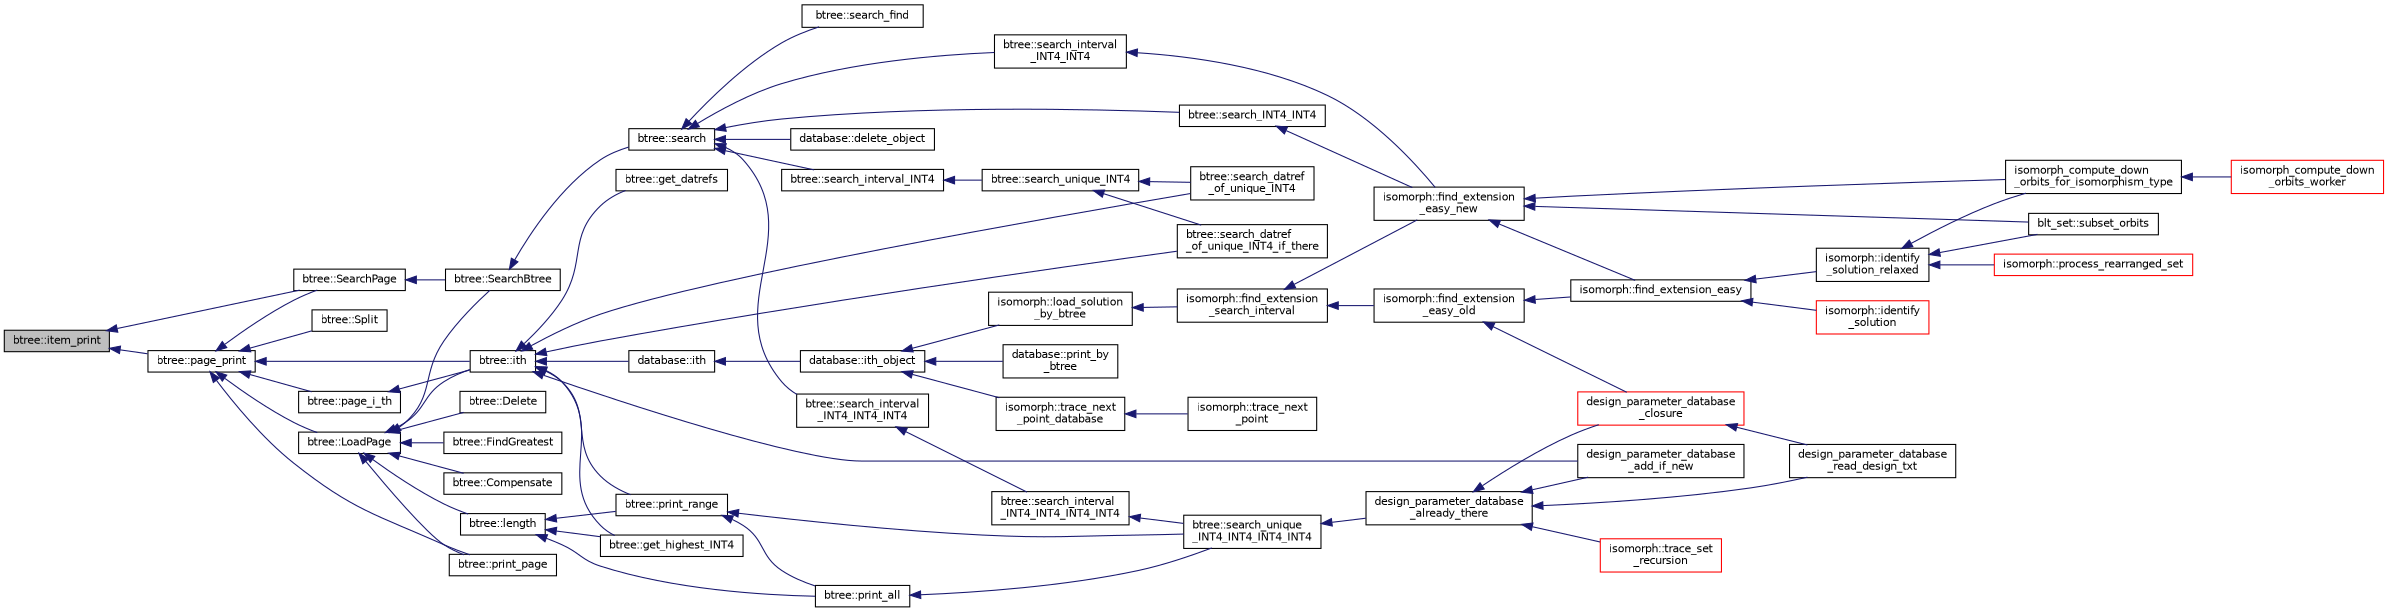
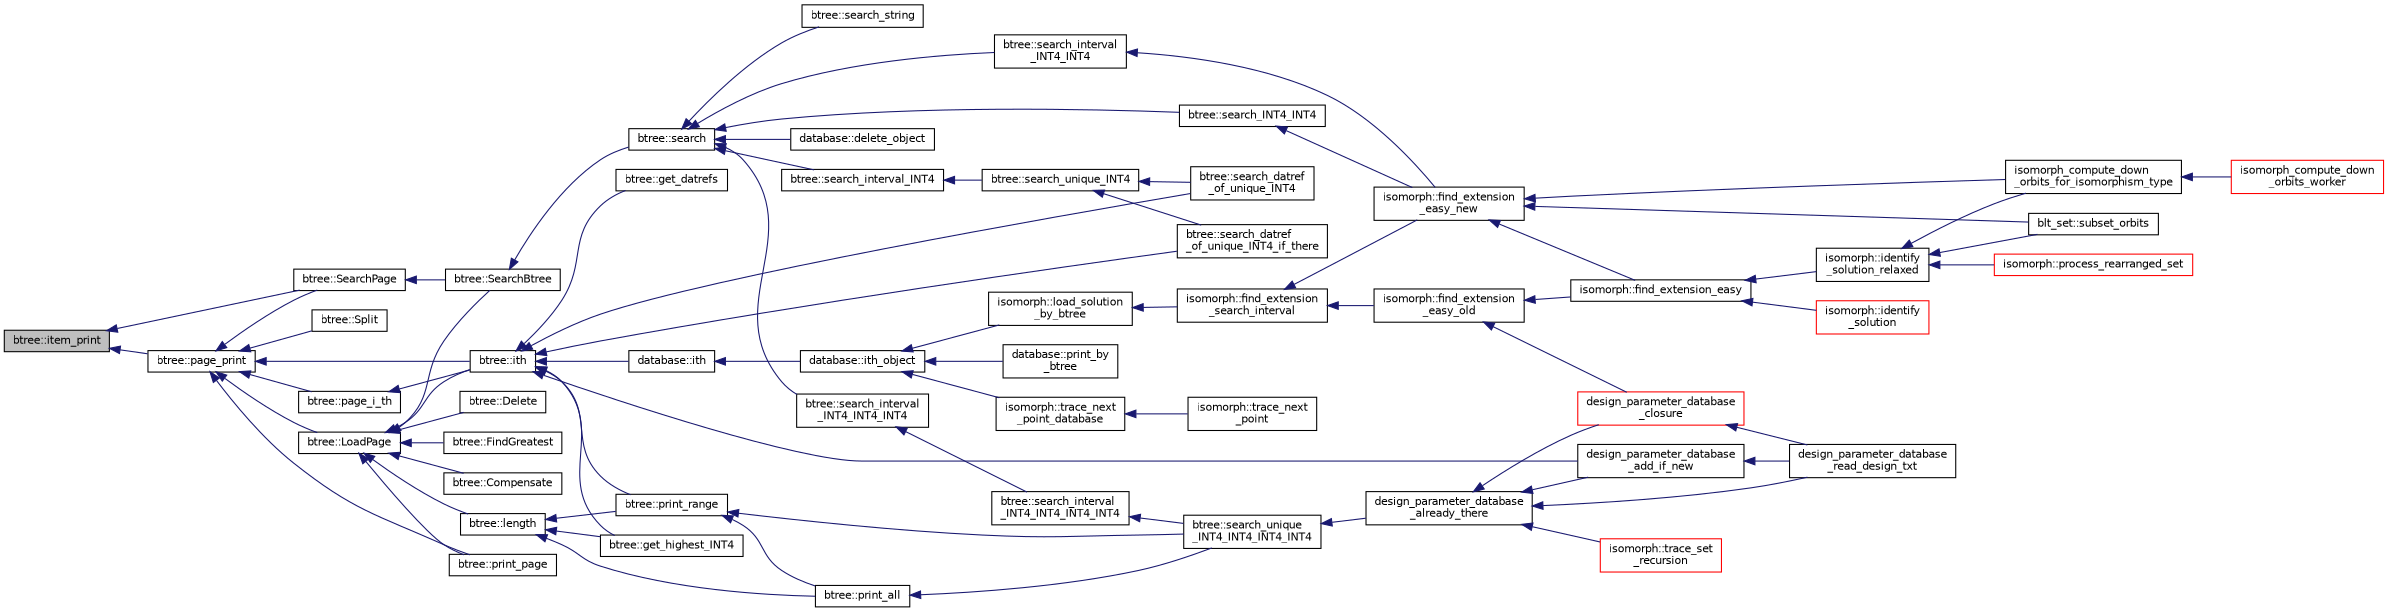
node "btree::search_find": label "btree::search_find" -> "btree::search_string"
edge "design_parameter_database _read_design_txt" -> "design_parameter_database _add_if_new": added
